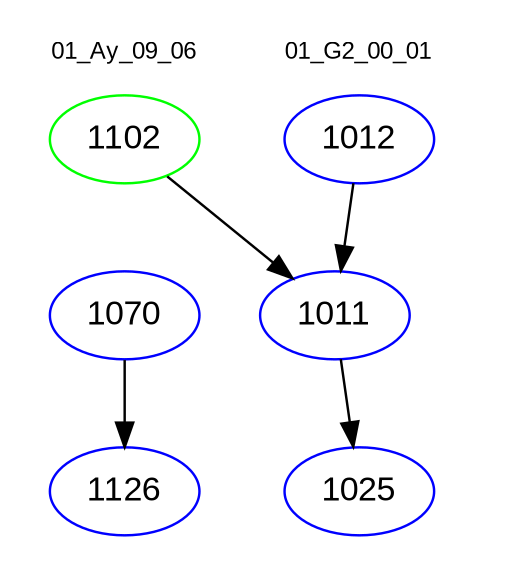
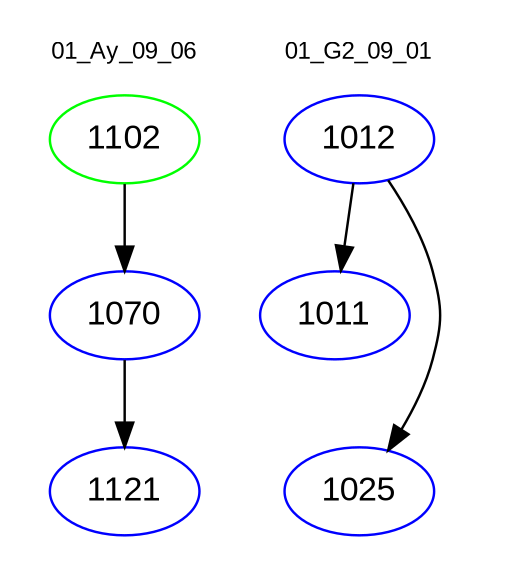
cluster "01_G2_00_01": label "01_G2_00_01" -> "01_G2_09_01"
edge "1102" -> "1011": now "1102" -> "1070"
edge "1011" -> "1025": now "1012" -> "1025"
node "1126": label "1126" -> "1121"
